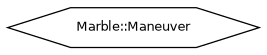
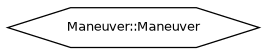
node "Marble::Maneuver": label "Marble::Maneuver" -> "Maneuver::Maneuver"
